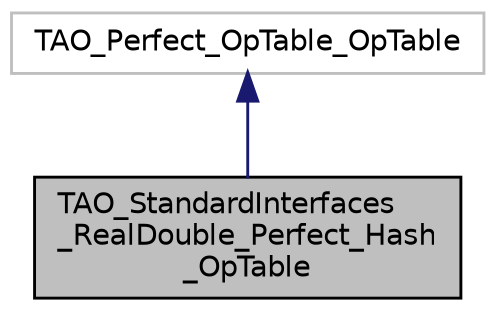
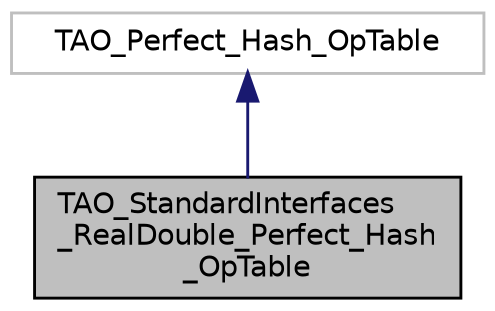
node "TAO_Perfect_OpTable_OpTable": label "TAO_Perfect_OpTable_OpTable" -> "TAO_Perfect_Hash_OpTable"
